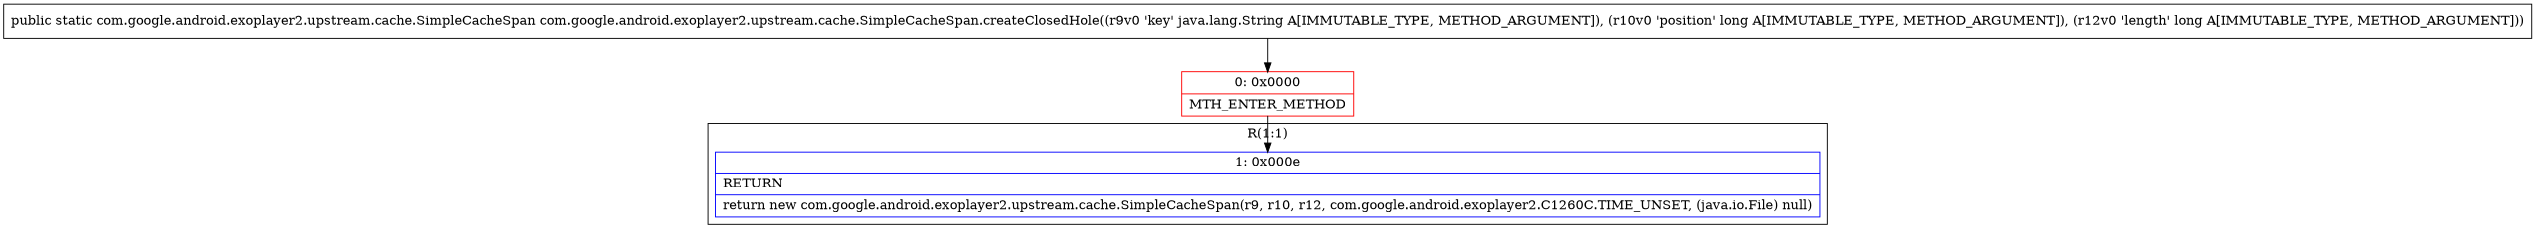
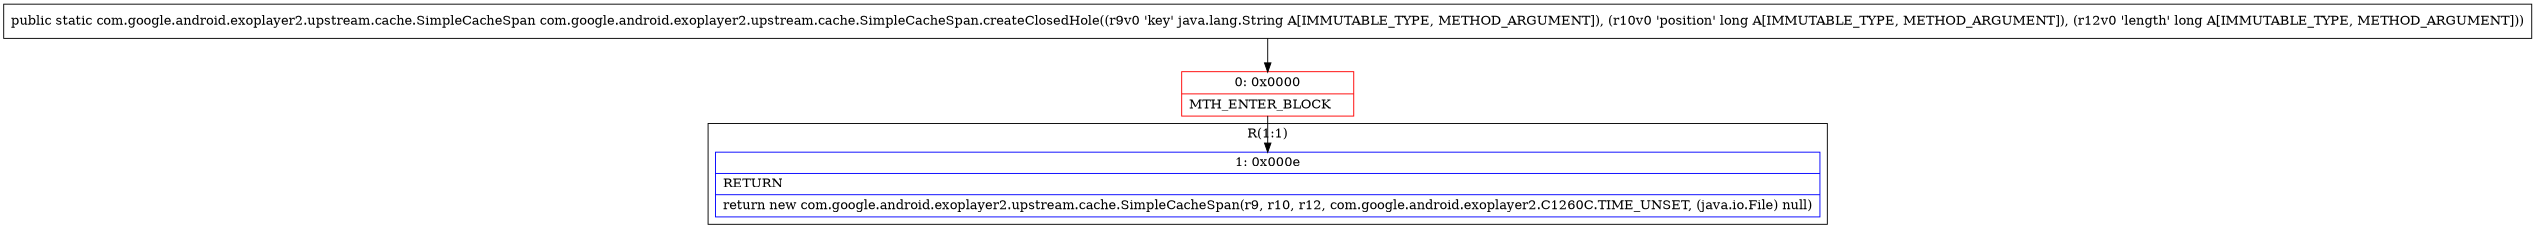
node "0: 0x0000": text "MTH_ENTER_METHOD" -> "MTH_ENTER_BLOCK"
